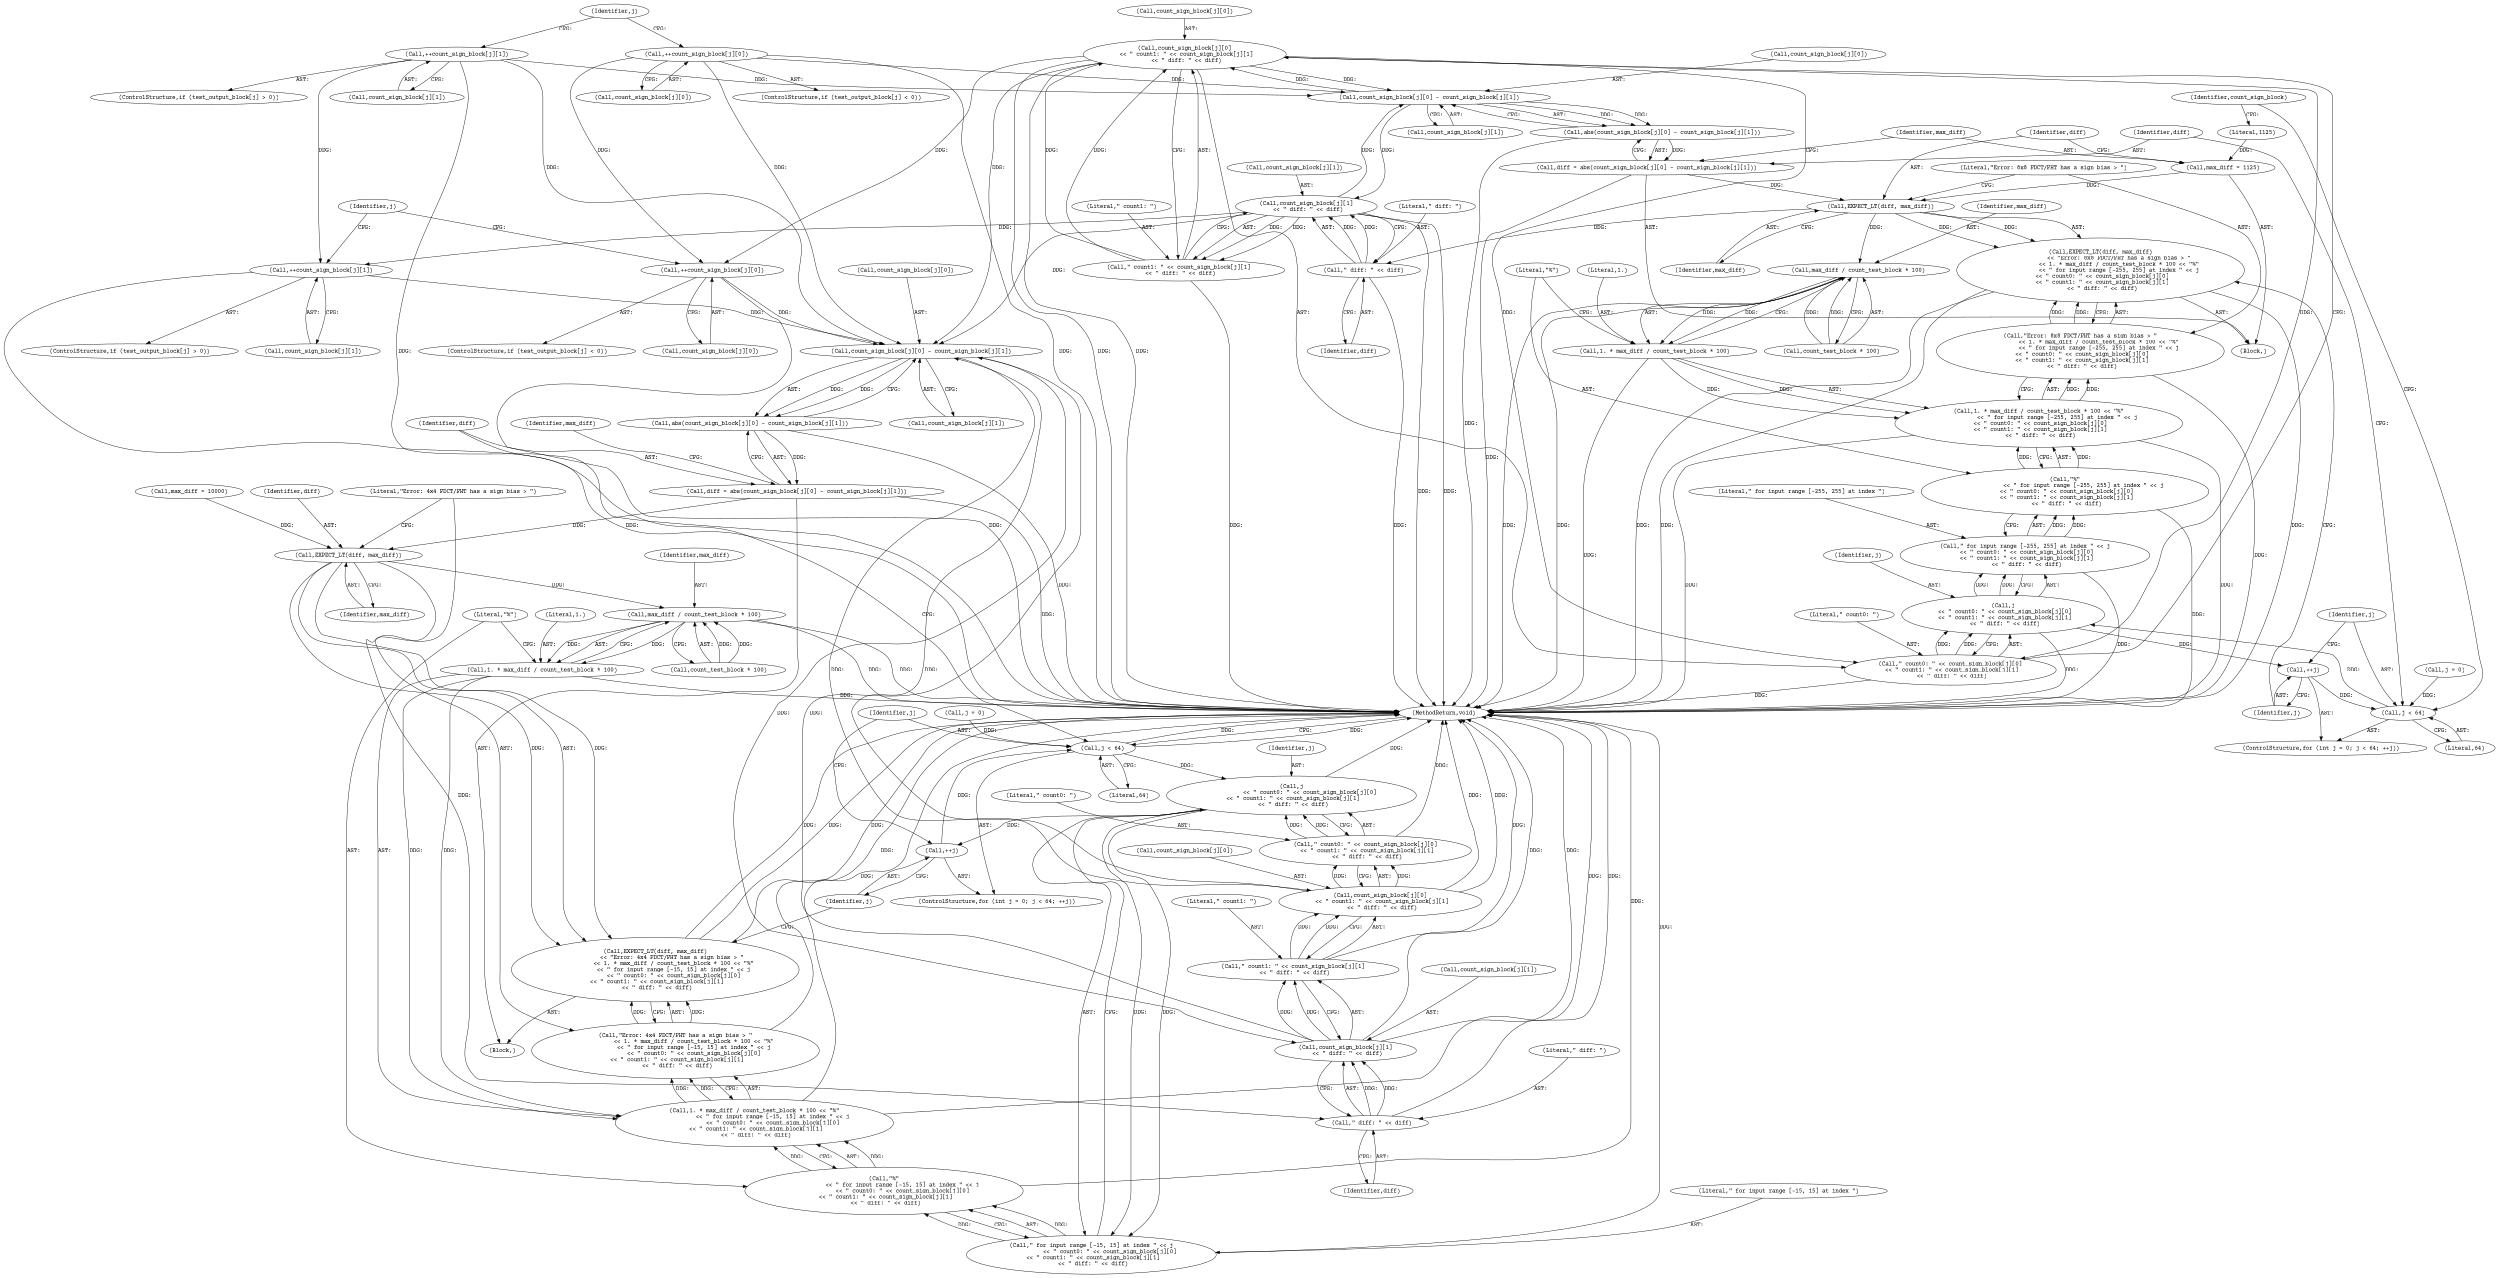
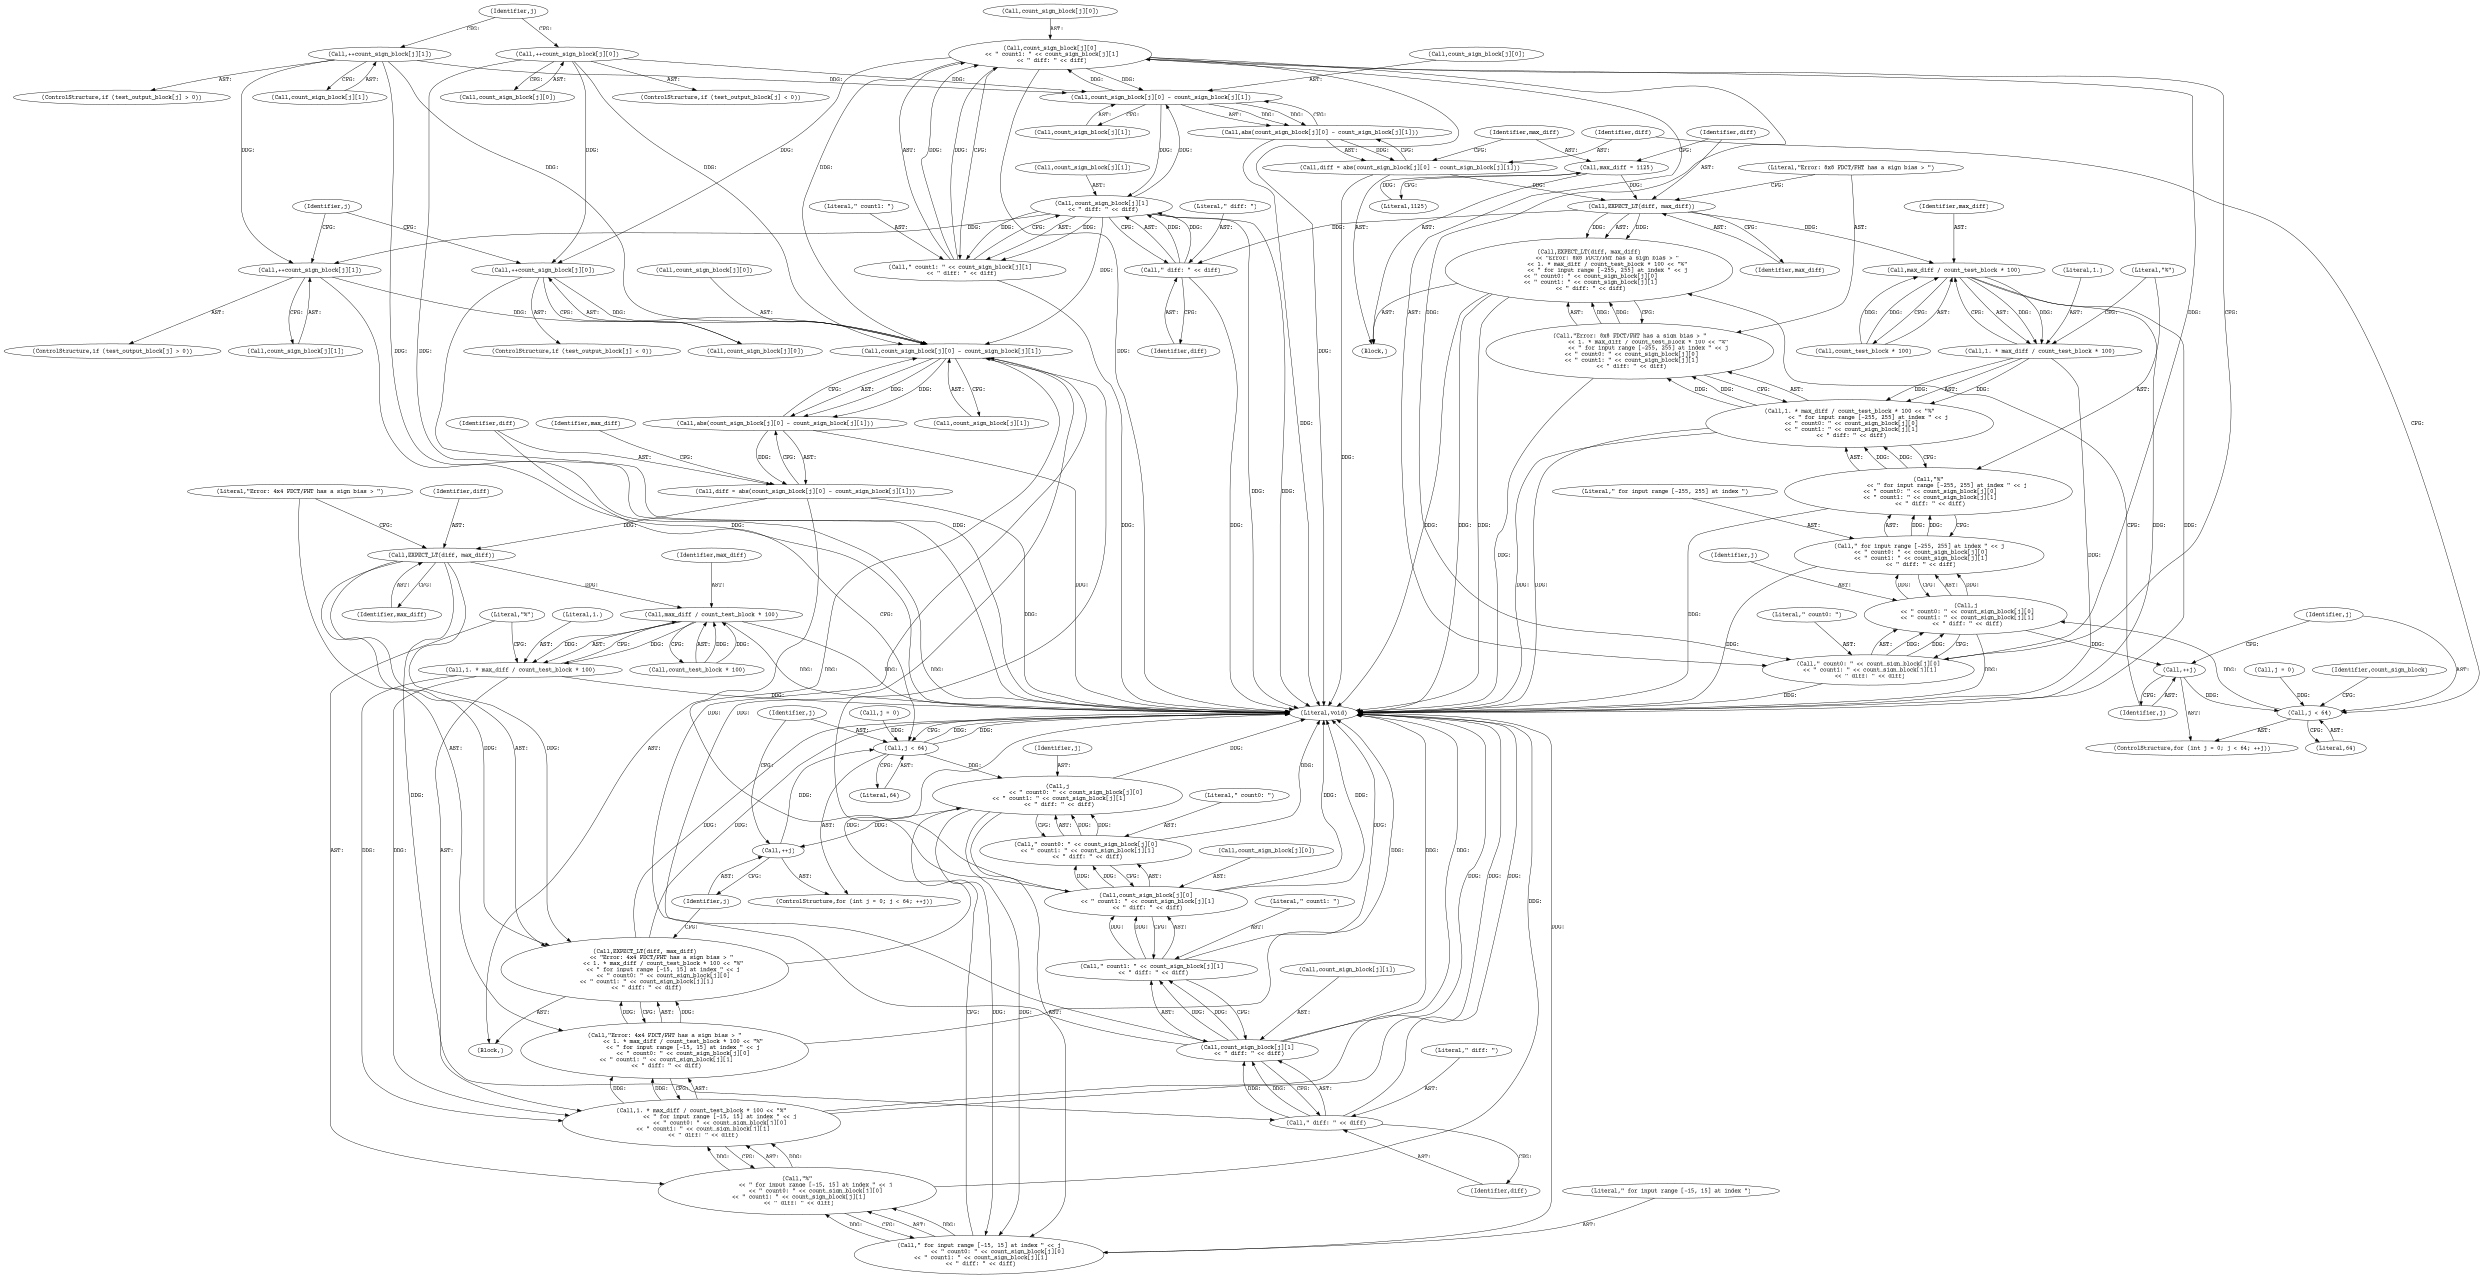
edge "(Identifier,count_sign_block)" -> "(Literal,1125)": now "(Call,max_diff = 1125)" -> "(Literal,1125)"
node "(Call,max_diff = 10000)": removed
node "(MethodReturn,void)": label "(MethodReturn,void)" -> "(Literal,void)"
